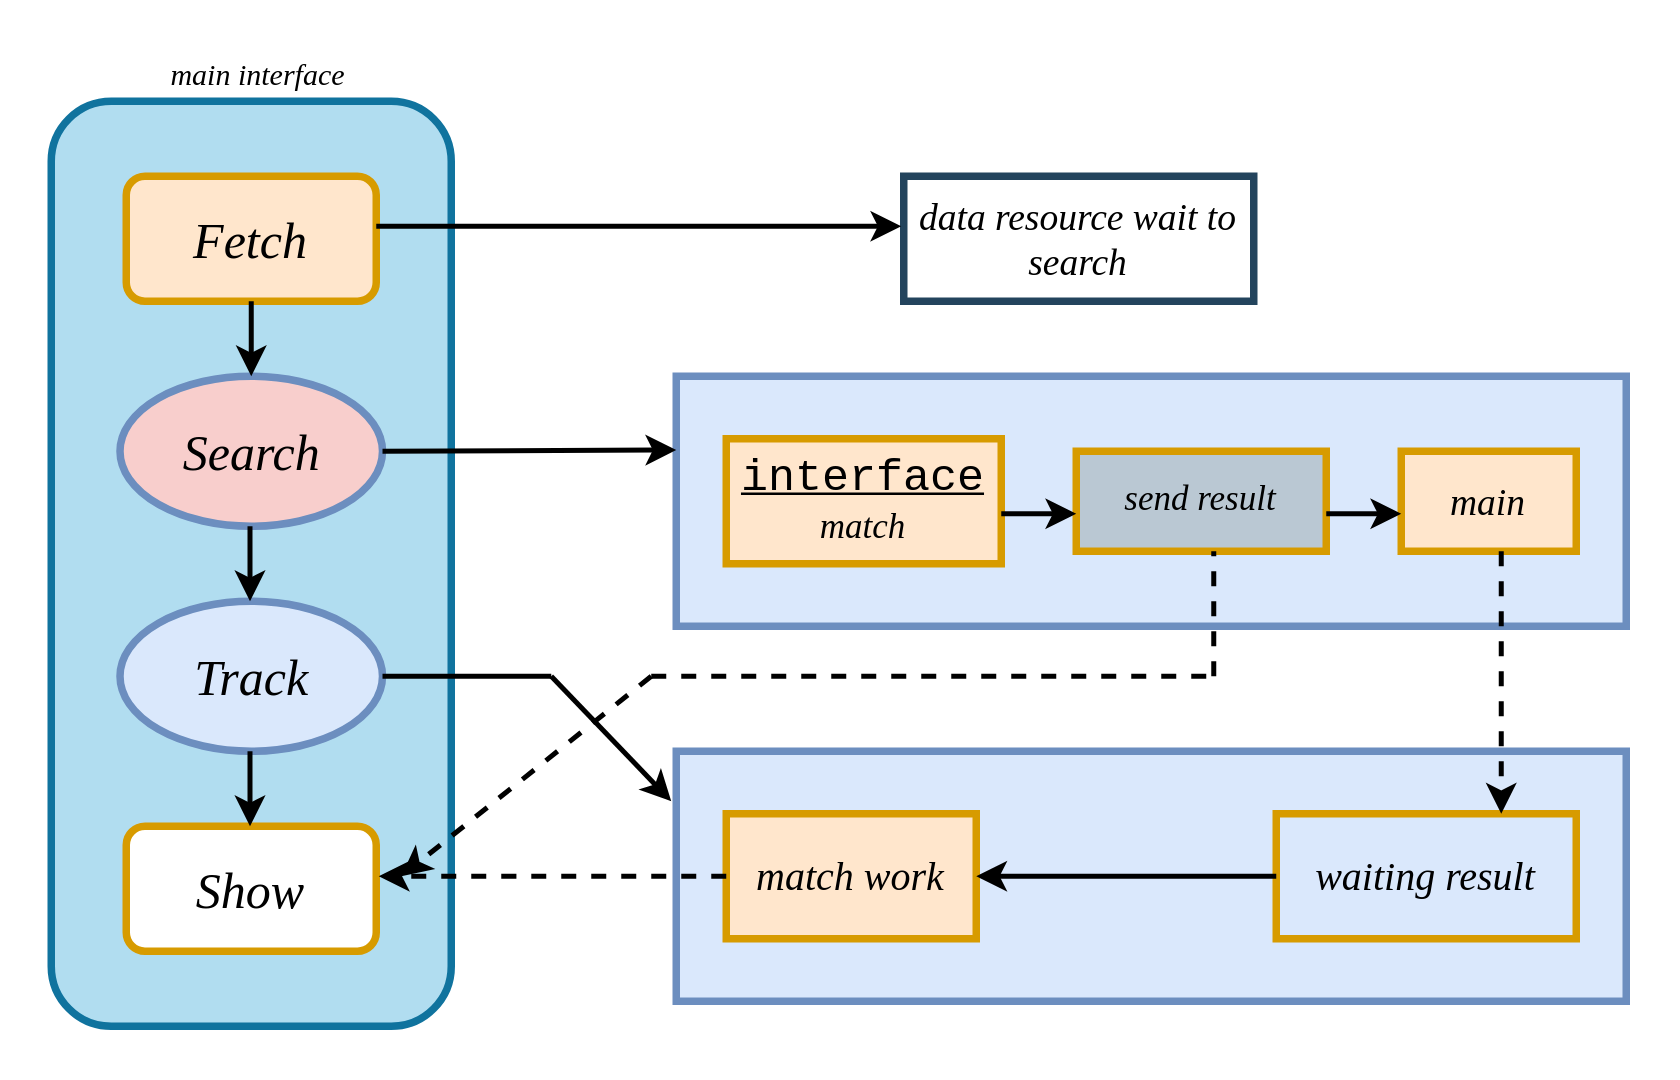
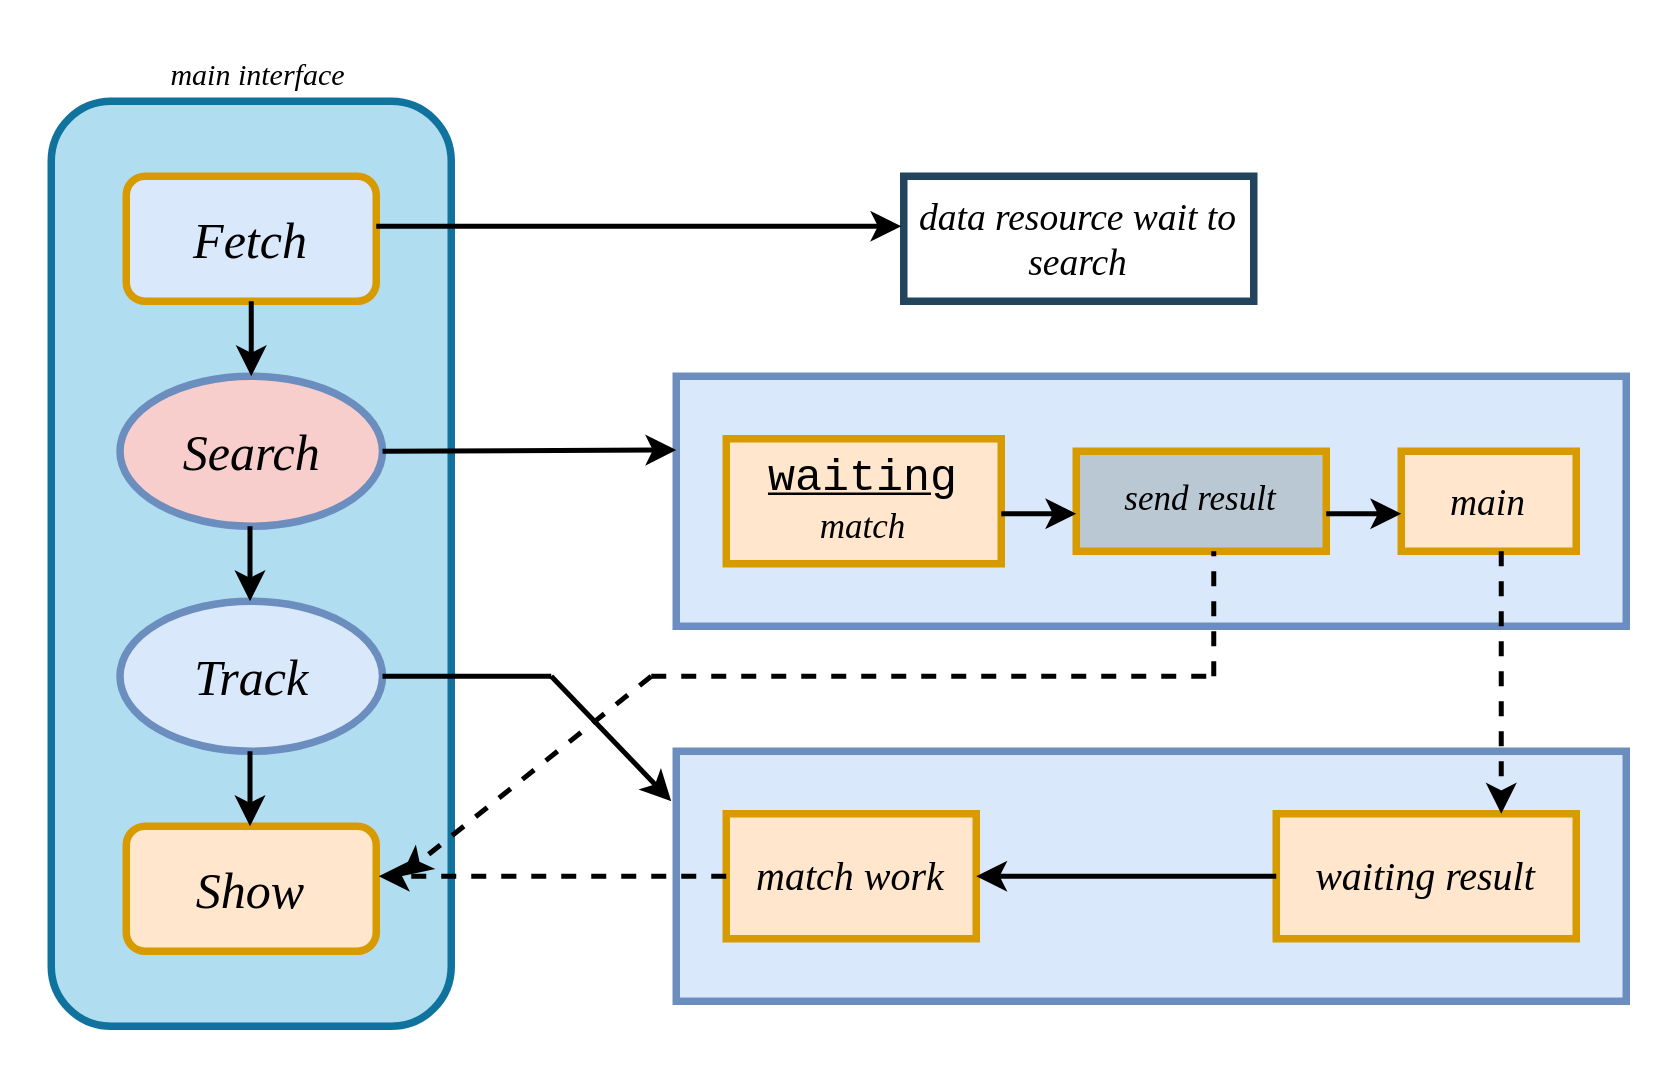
node "Fetch": fillcolor #ffe6cc -> #dae8fc
node "interface match": label "interface match" -> "waiting match"
node "waiting result": fillcolor #dae8fc -> #ffe6cc
node "Show": fillcolor #ffffff -> #ffe6cc
